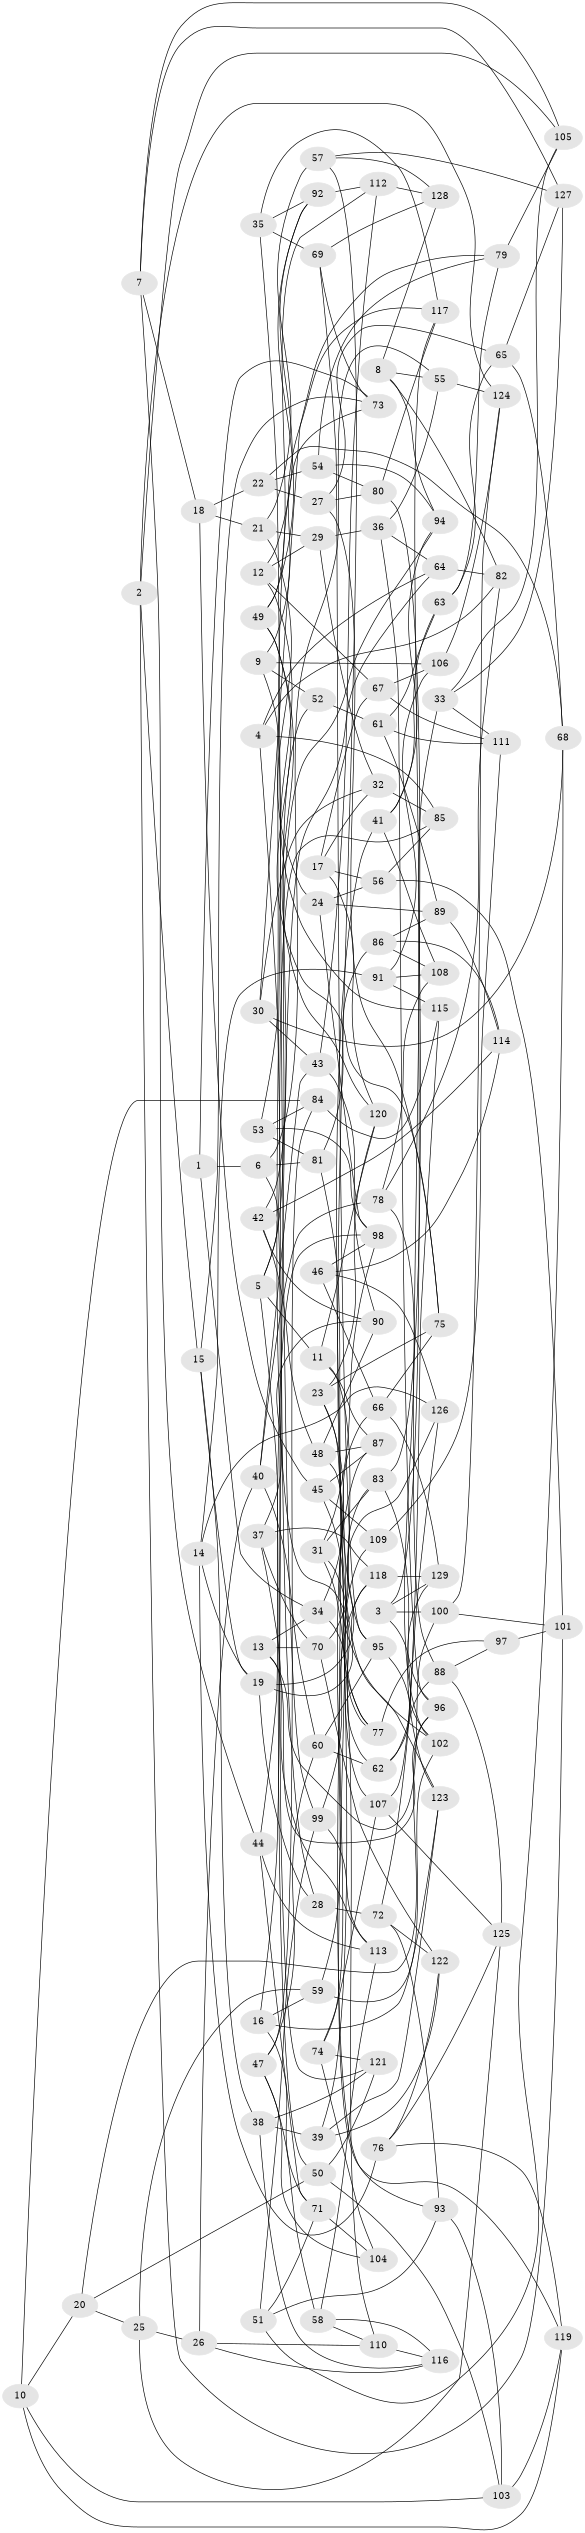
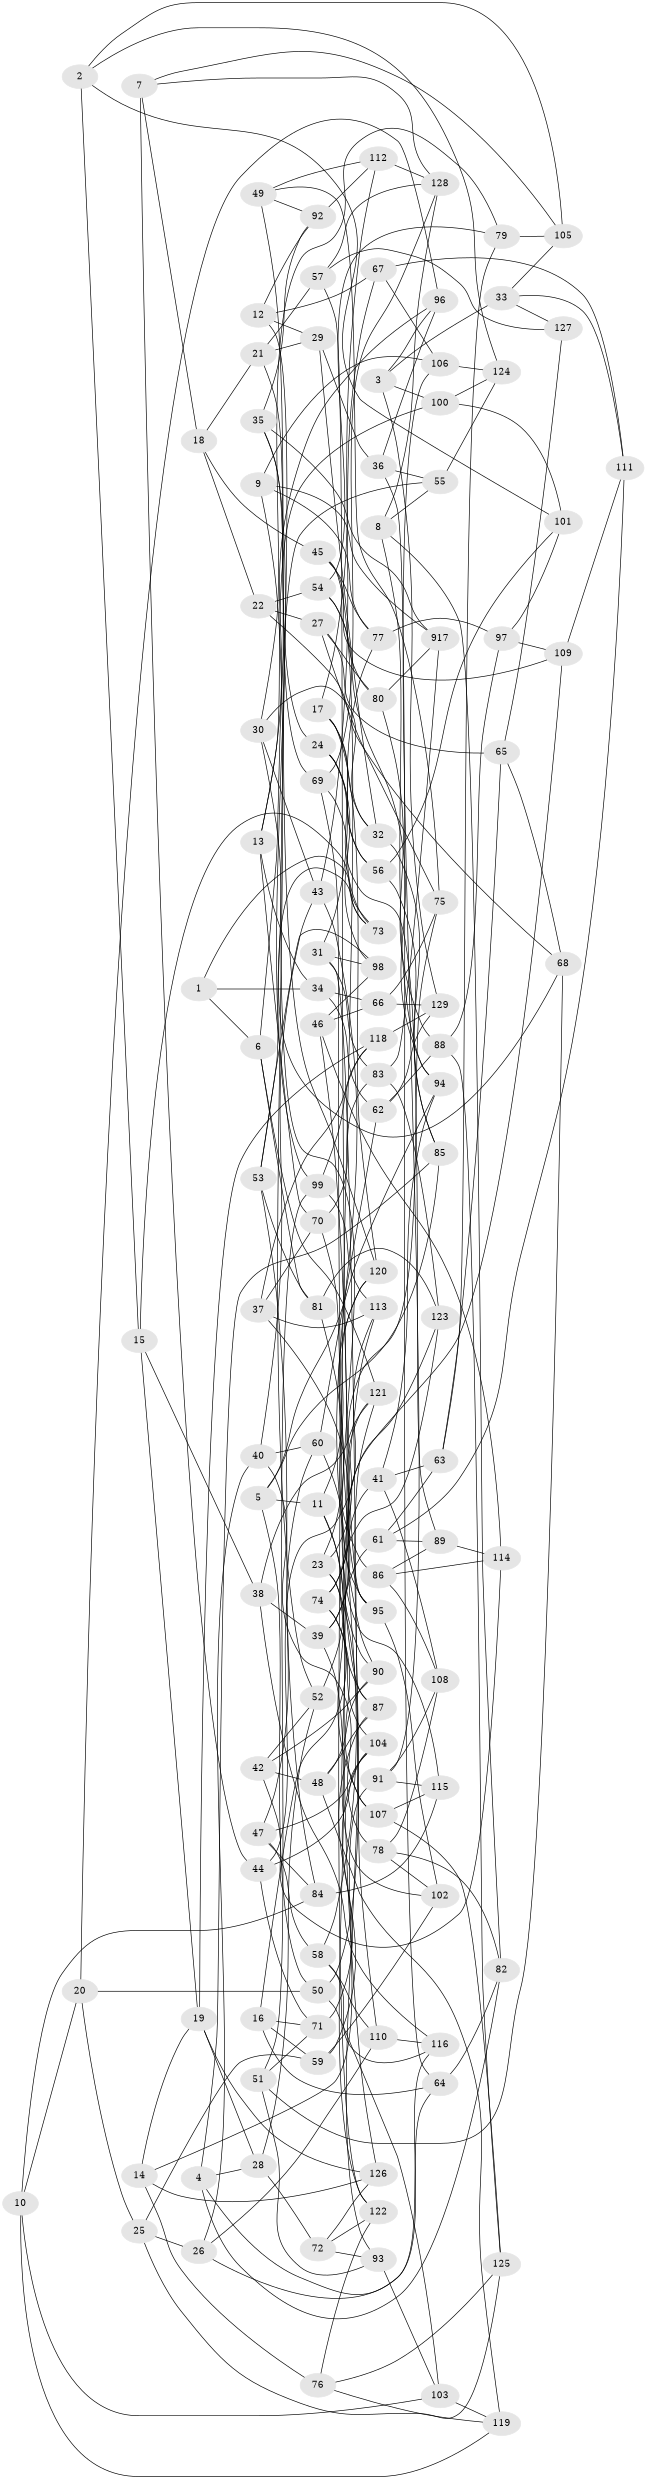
edge "127" -- "7": now "128" -- "7"
node "117": label "117" -> "917"
edge "97" -- "109": added
edge "98" -- "44": now "104" -- "44"
edge "52" -- "28": added
